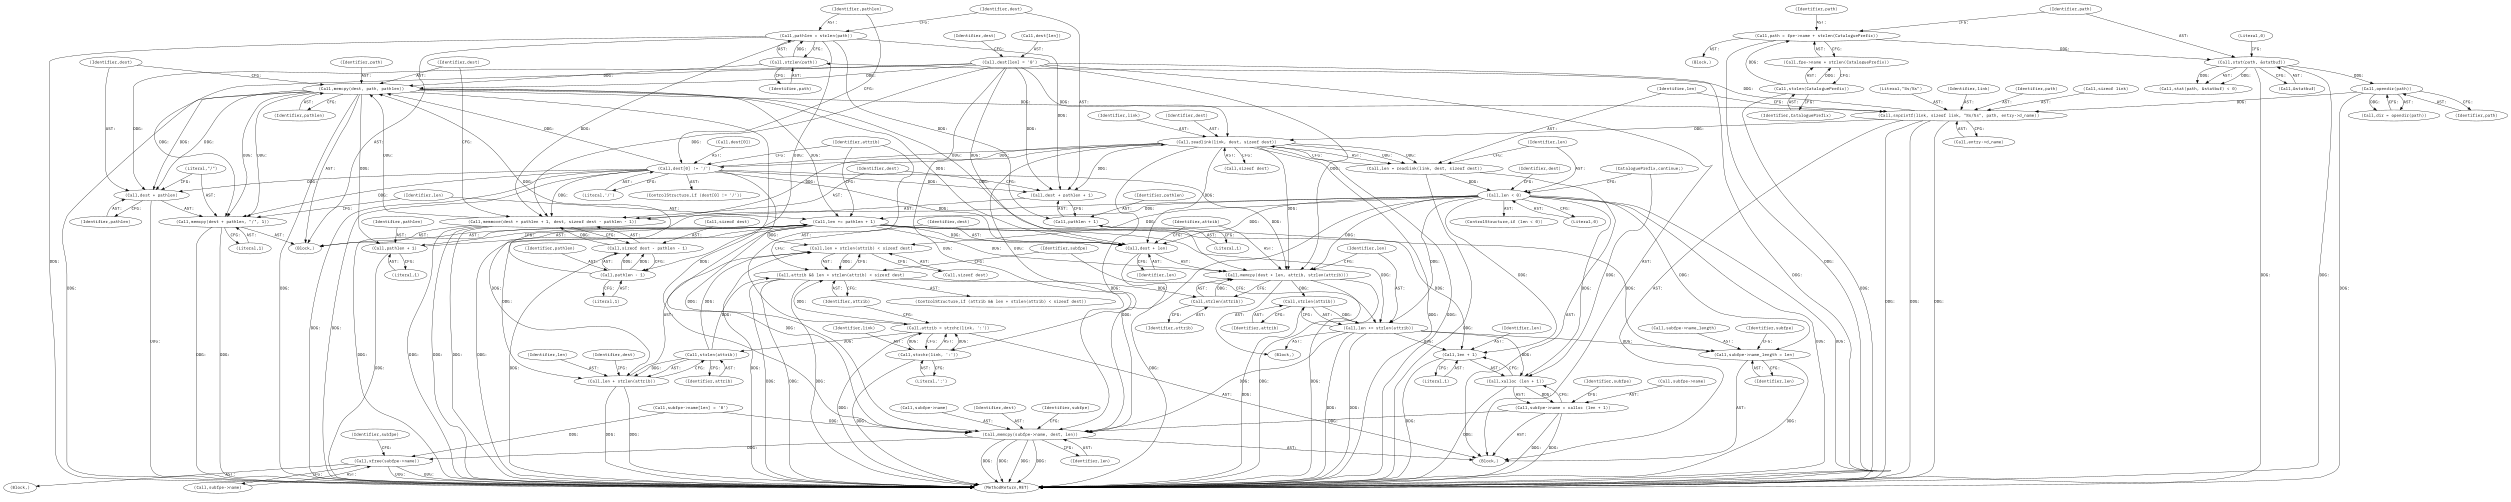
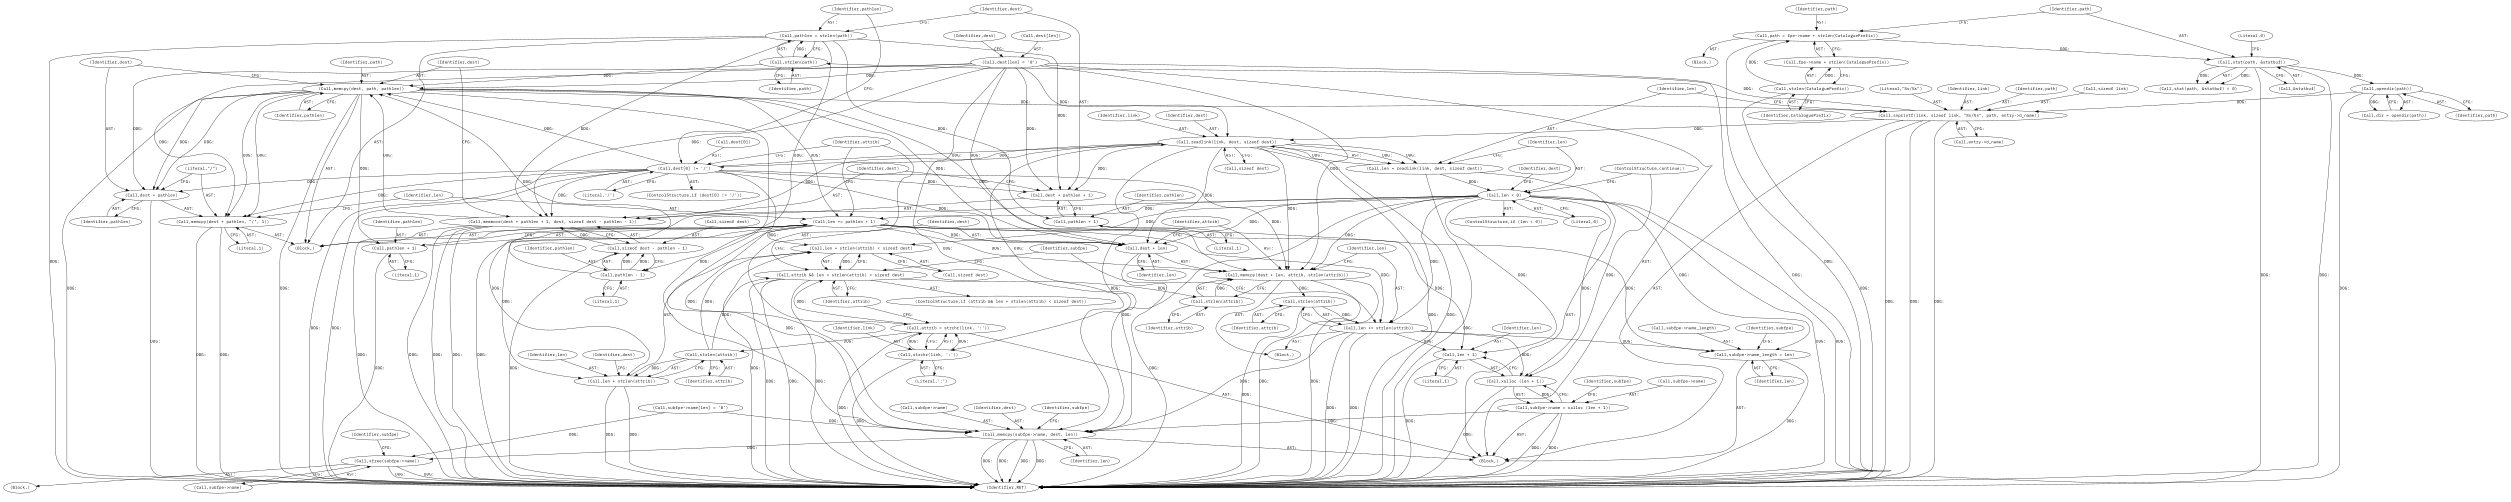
edge "(Call,len = readlink(link, dest, sizeof dest))" -> "(Call,readlink(link, dest, sizeof dest))": label "CFG: " -> "DDG: "
node "(CataloguePrefix,continue;)": label "(CataloguePrefix,continue;)" -> "(ControlStructure,continue;)"
node "(MethodReturn,RET)": label "(MethodReturn,RET)" -> "(Identifier,RET)"
